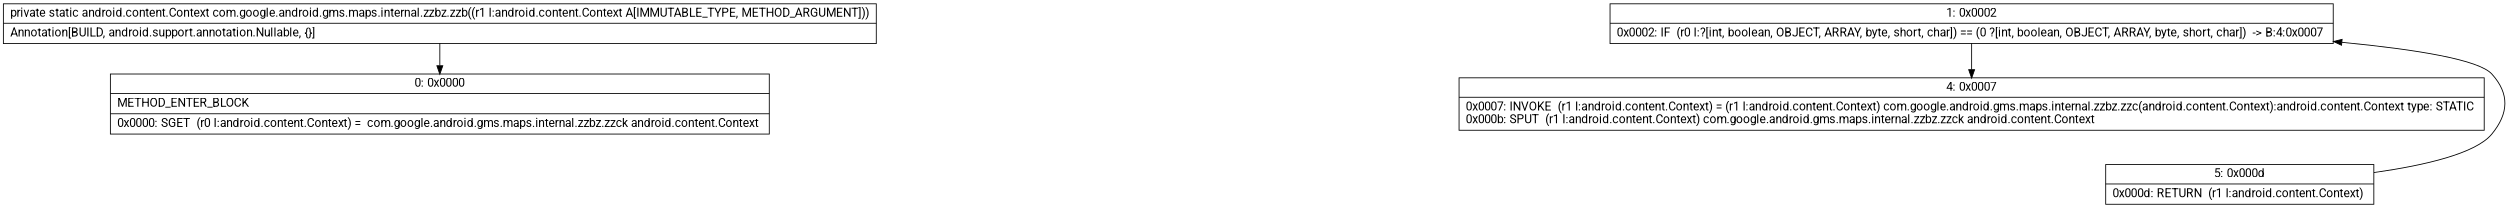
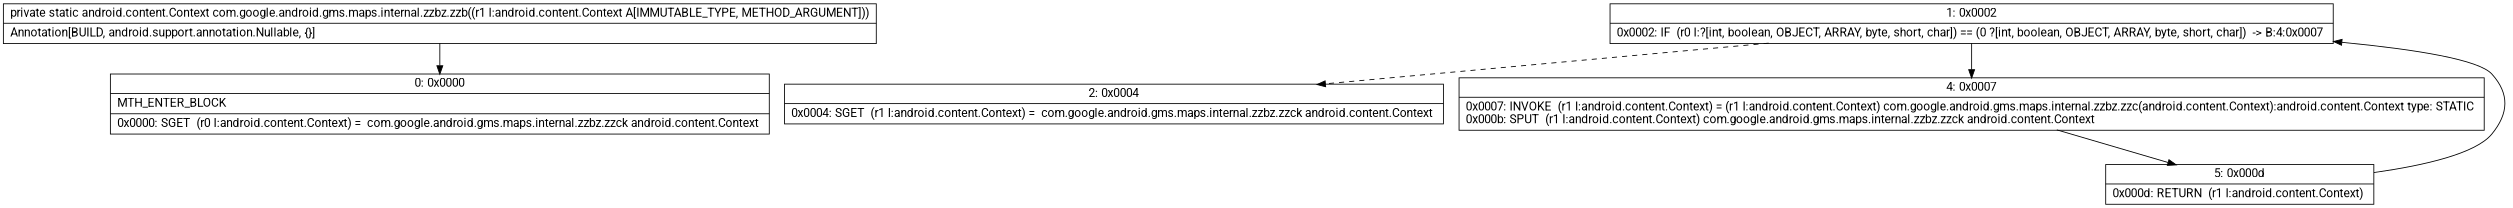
node "0: 0x0000": text "METHOD_ENTER_BLOCK" -> "MTH_ENTER_BLOCK"
node "2: 0x0004": added
edge "4: 0x0007" -> "5: 0x000d": added
